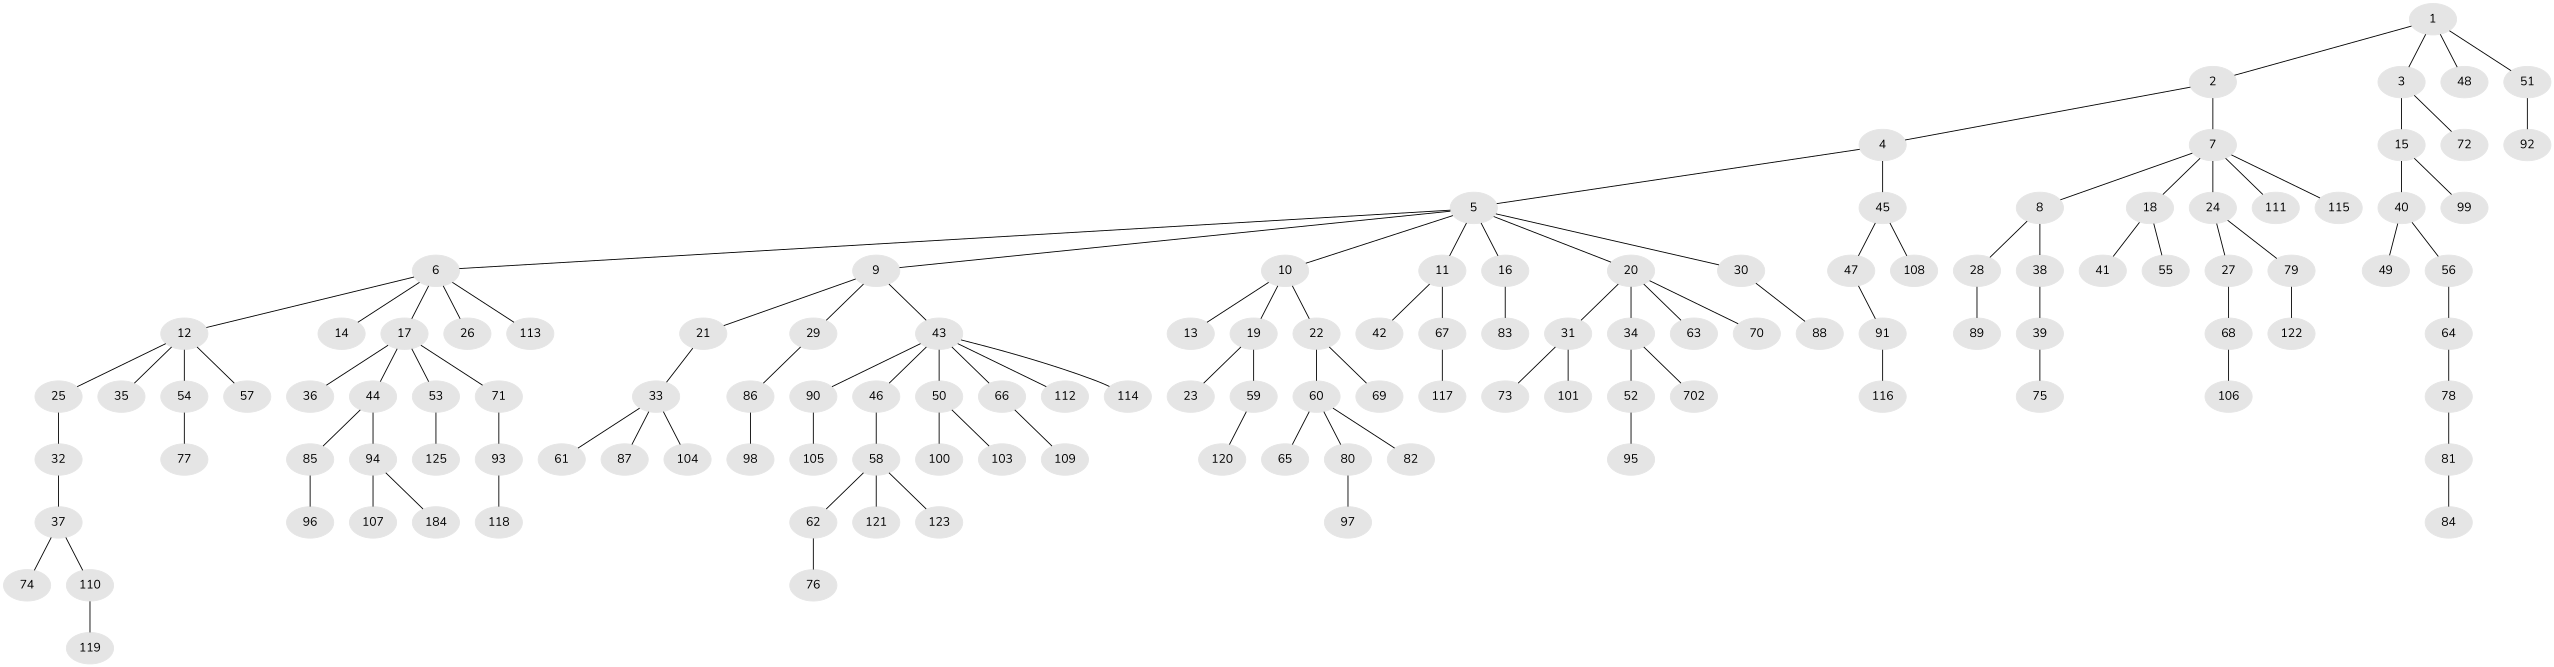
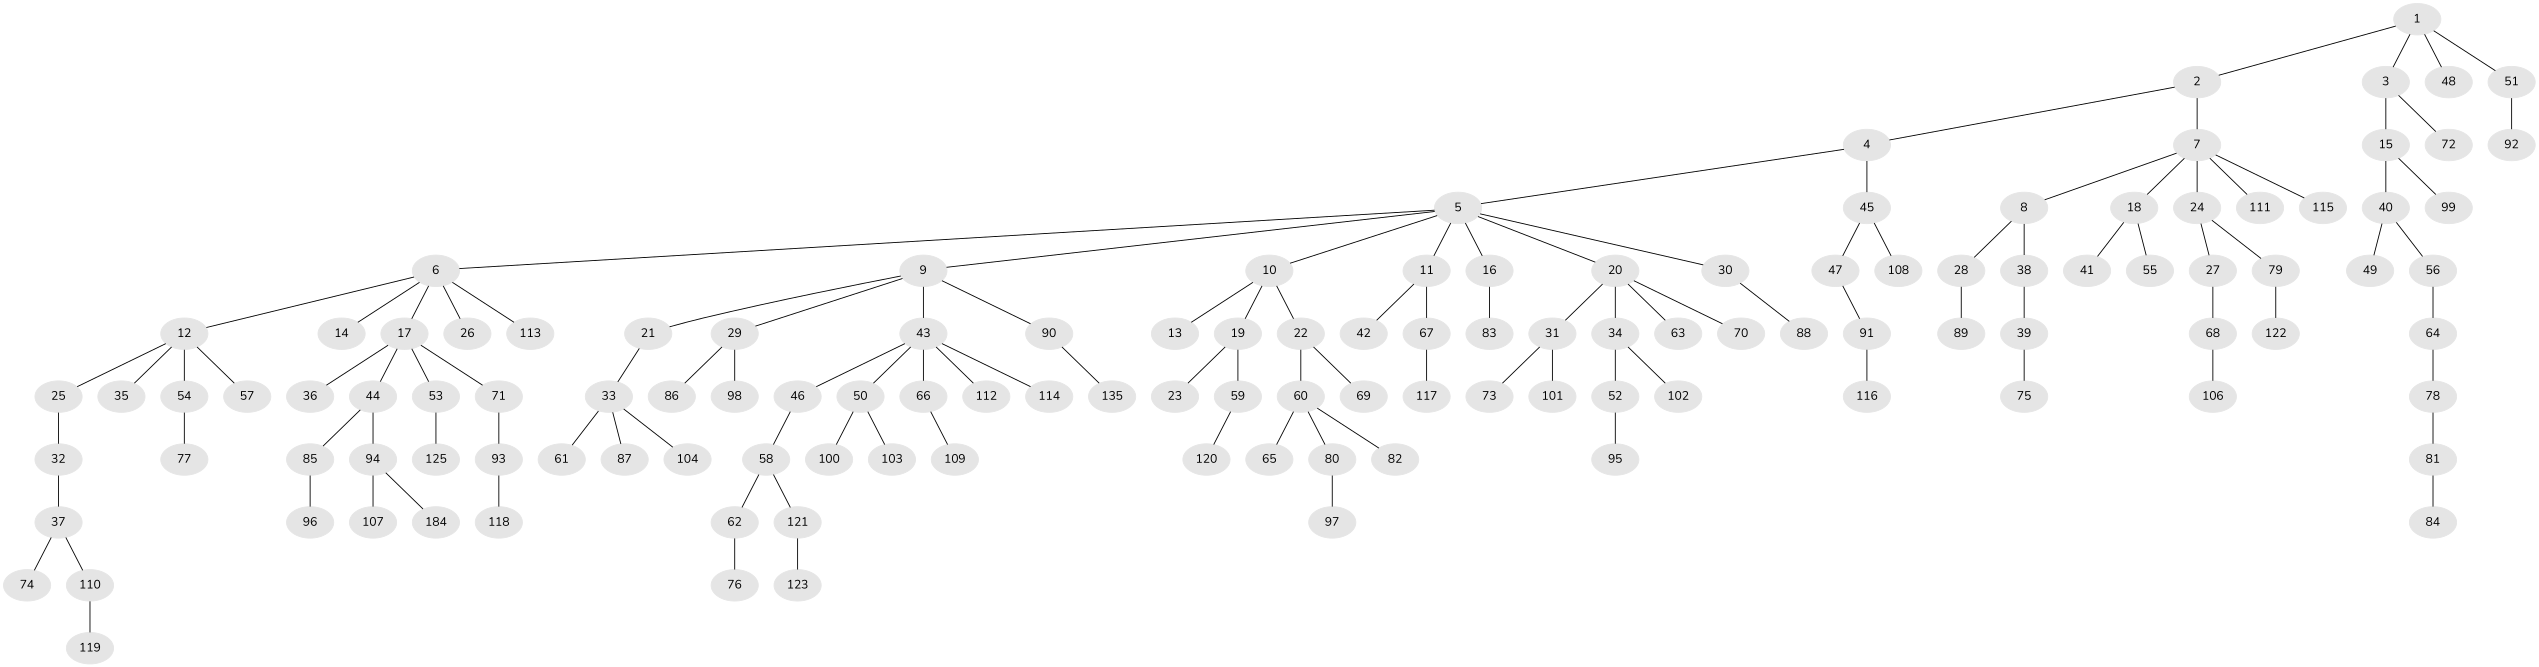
edge "43" -- "90": now "9" -- "90"
node "702": label "702" -> "102"
edge "86" -- "98": now "29" -- "98"
node "105": label "105" -> "135"
edge "58" -- "123": now "121" -- "123"
